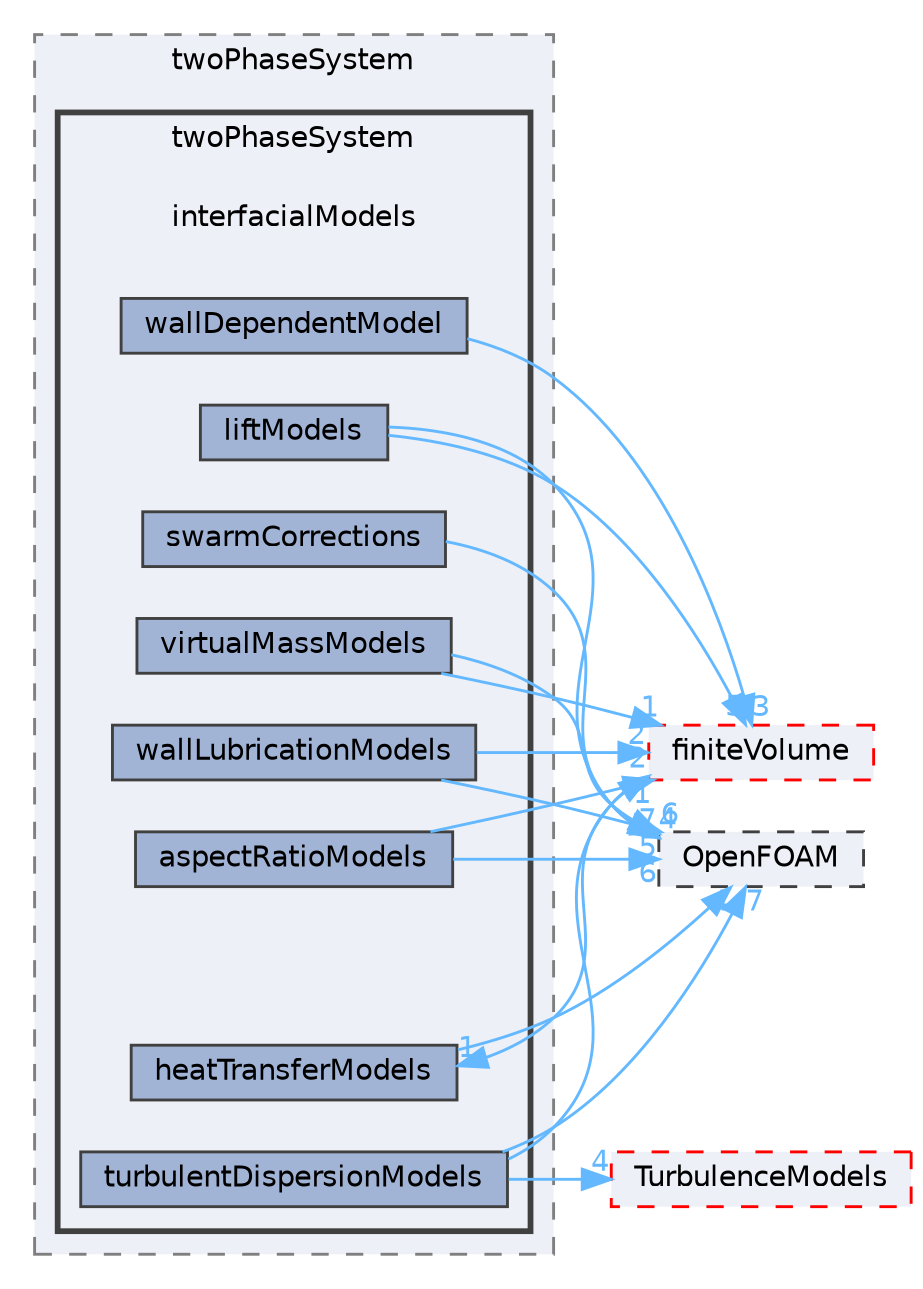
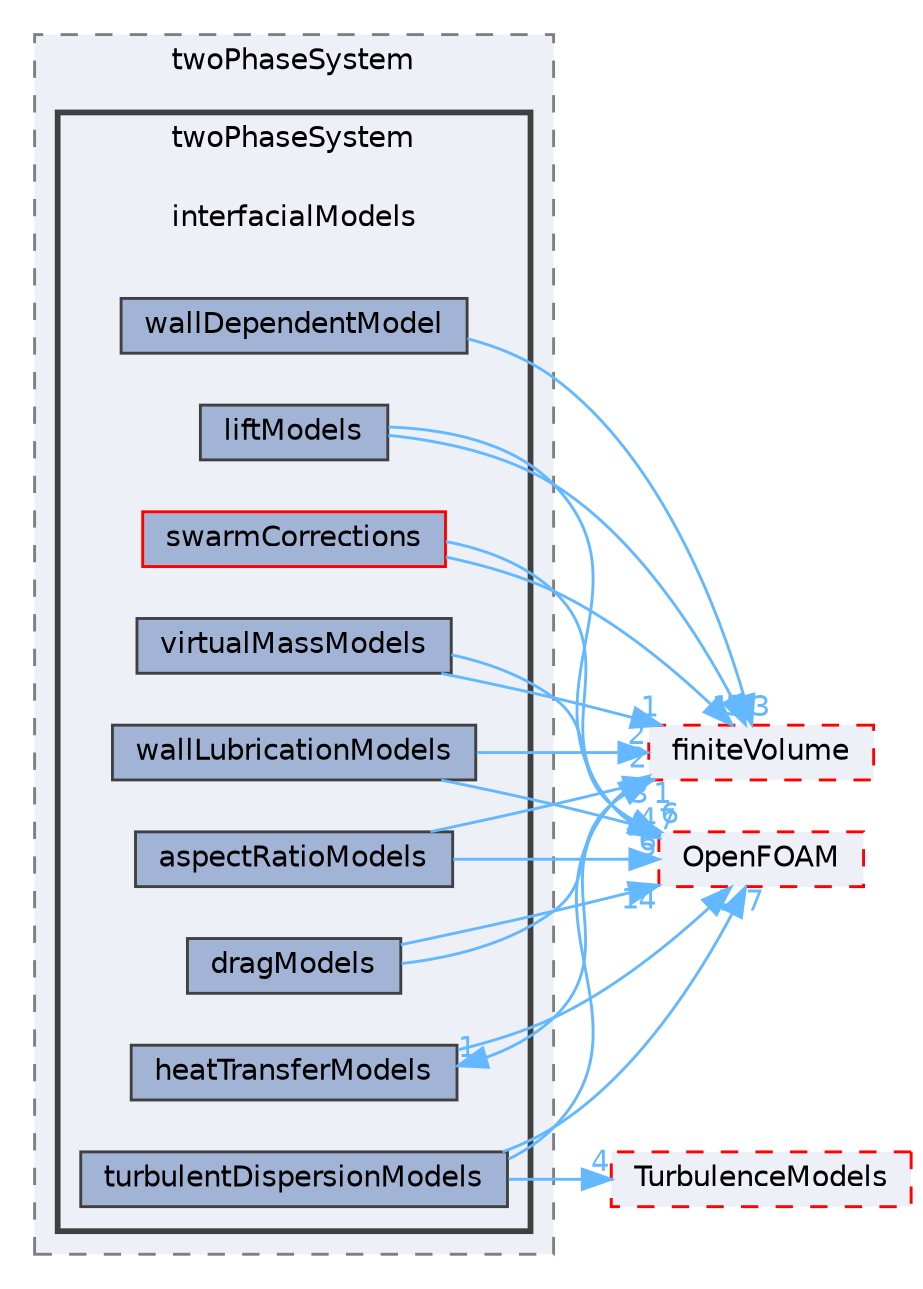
node "swarmCorrections": color grey25 -> red
edge "swarmCorrections" -> "finiteVolume": added
node "OpenFOAM": color grey25 -> red
node "dragModels": added
